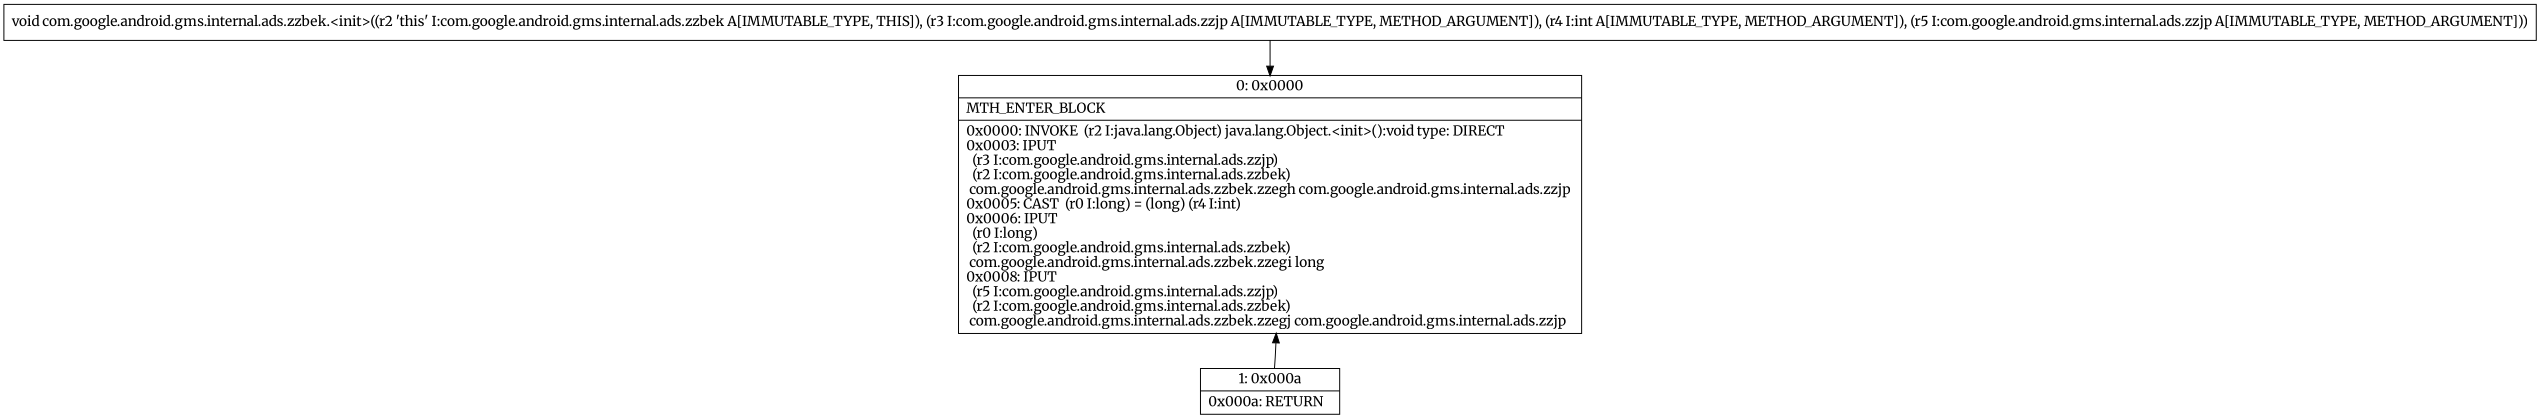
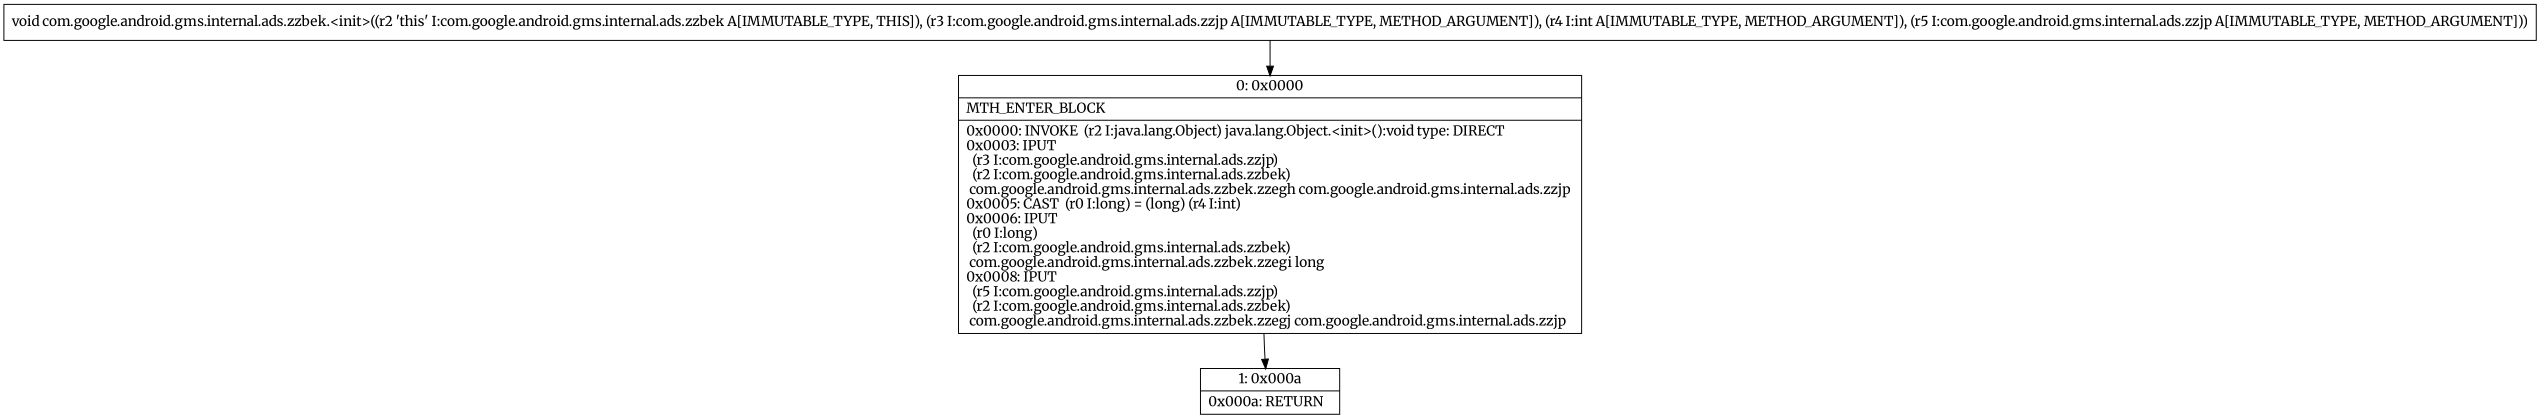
edge "1: 0x000a" -> "0: 0x0000": reversed
